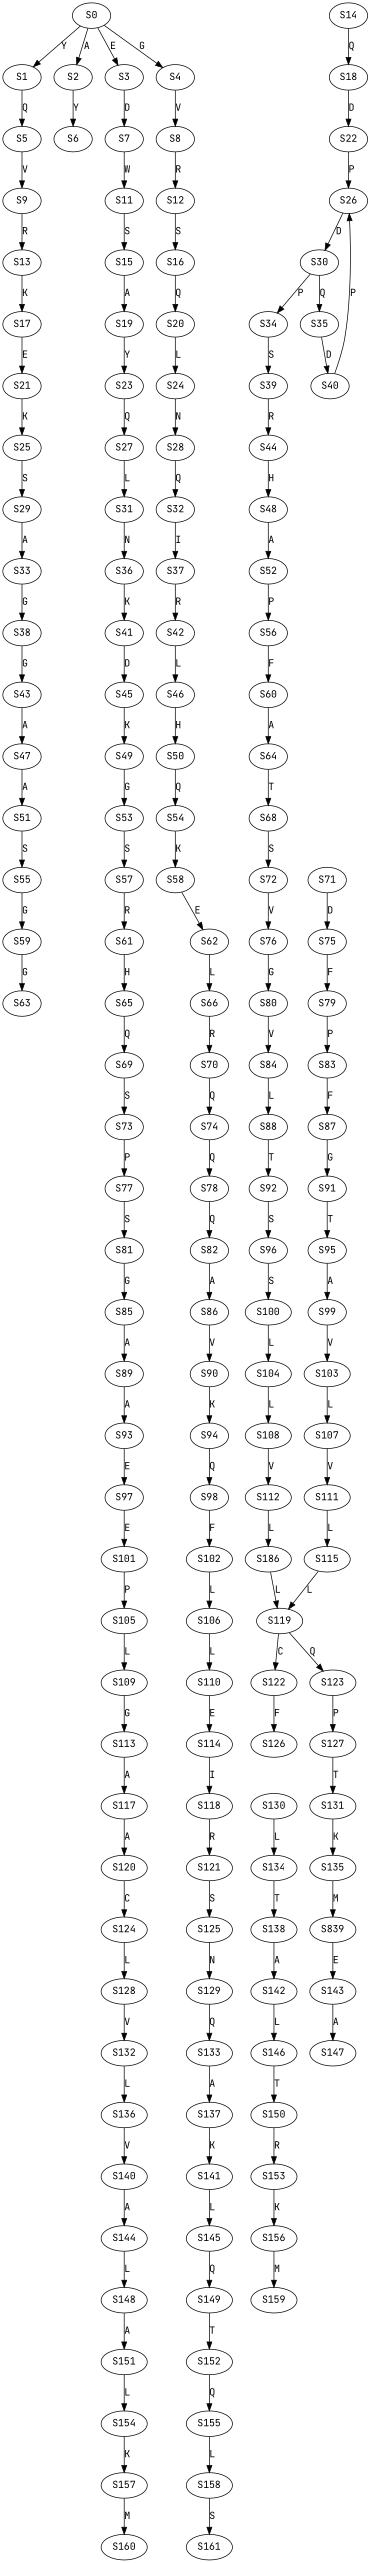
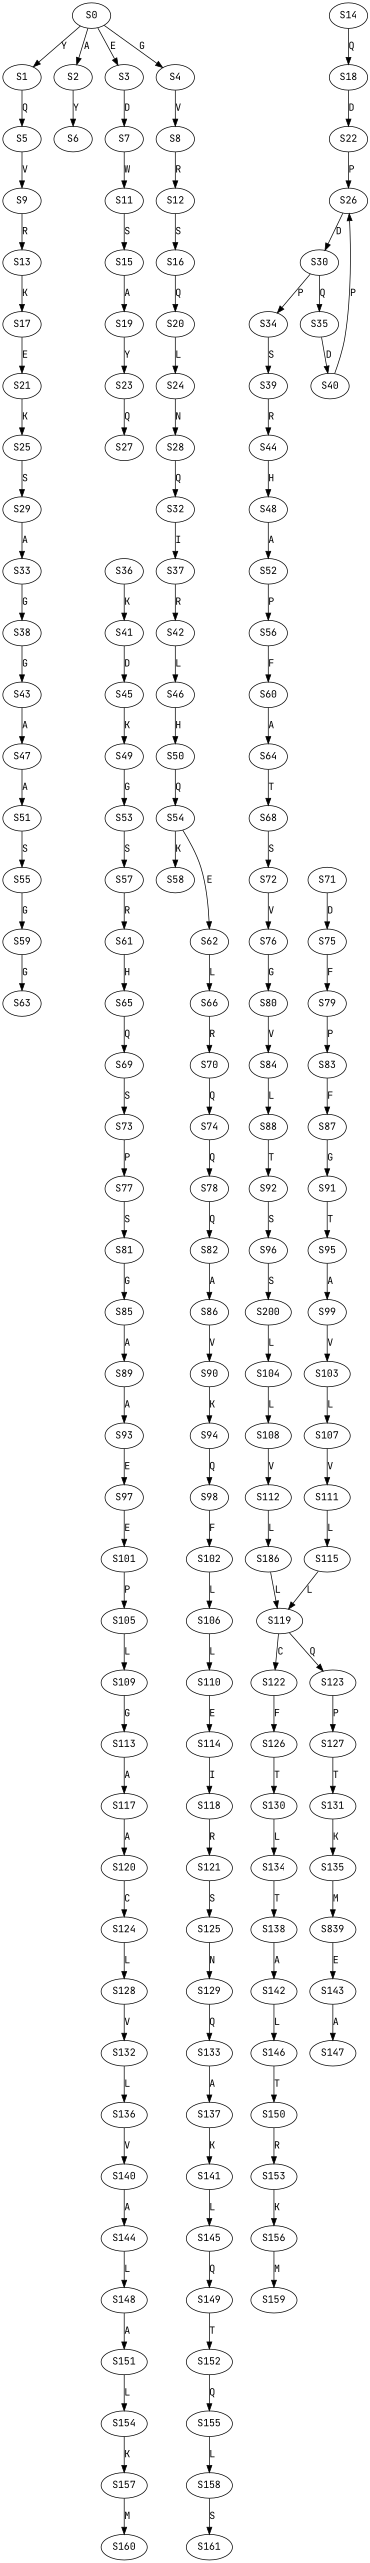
node "S31": removed
edge "S58" -> "S62": now "S54" -> "S62"
node "S100": label "S100" -> "S200"
edge "S126" -> "S130": added, label "T"
